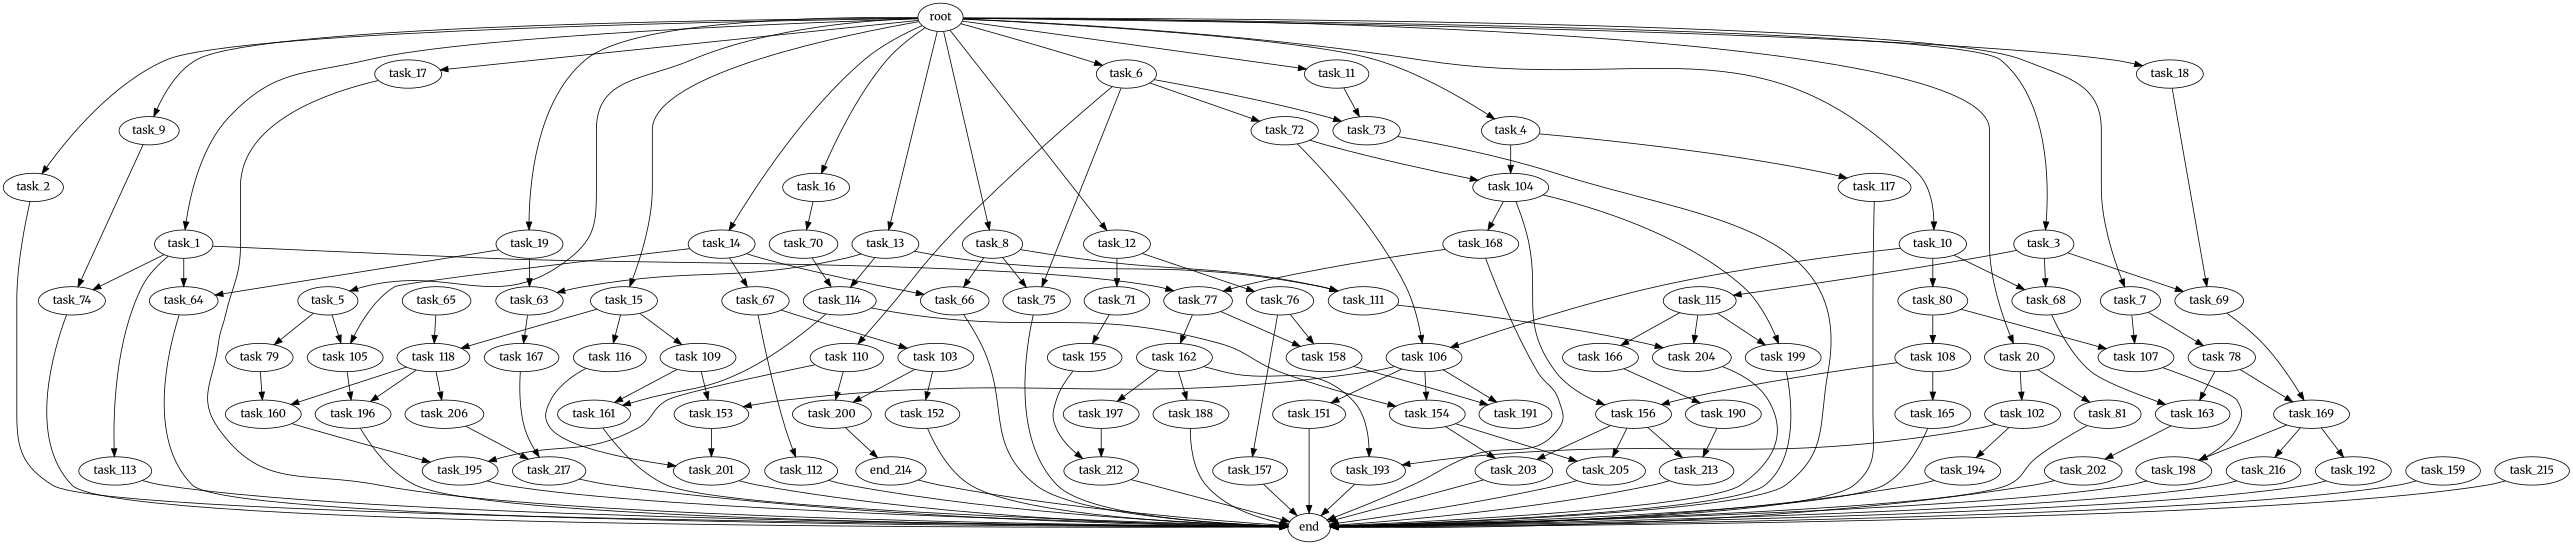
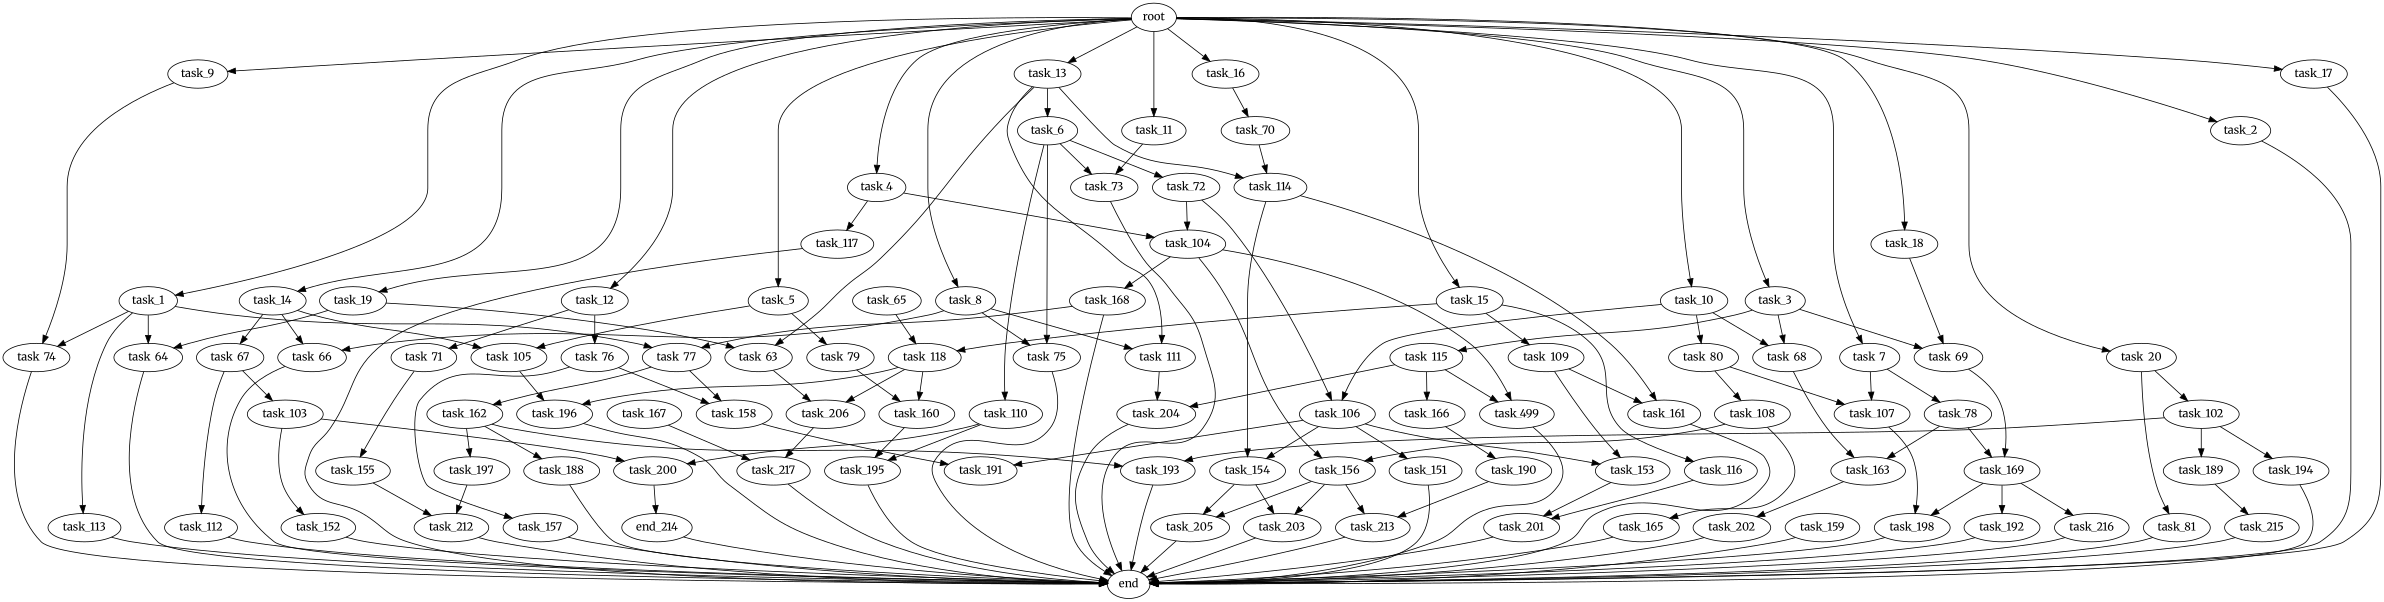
edge "root" -> "task_6": now "task_13" -> "task_6"
edge "task_63" -> "task_167": now "task_63" -> "task_206"
node "task_199": label "task_199" -> "task_499"
node "task_189": added
